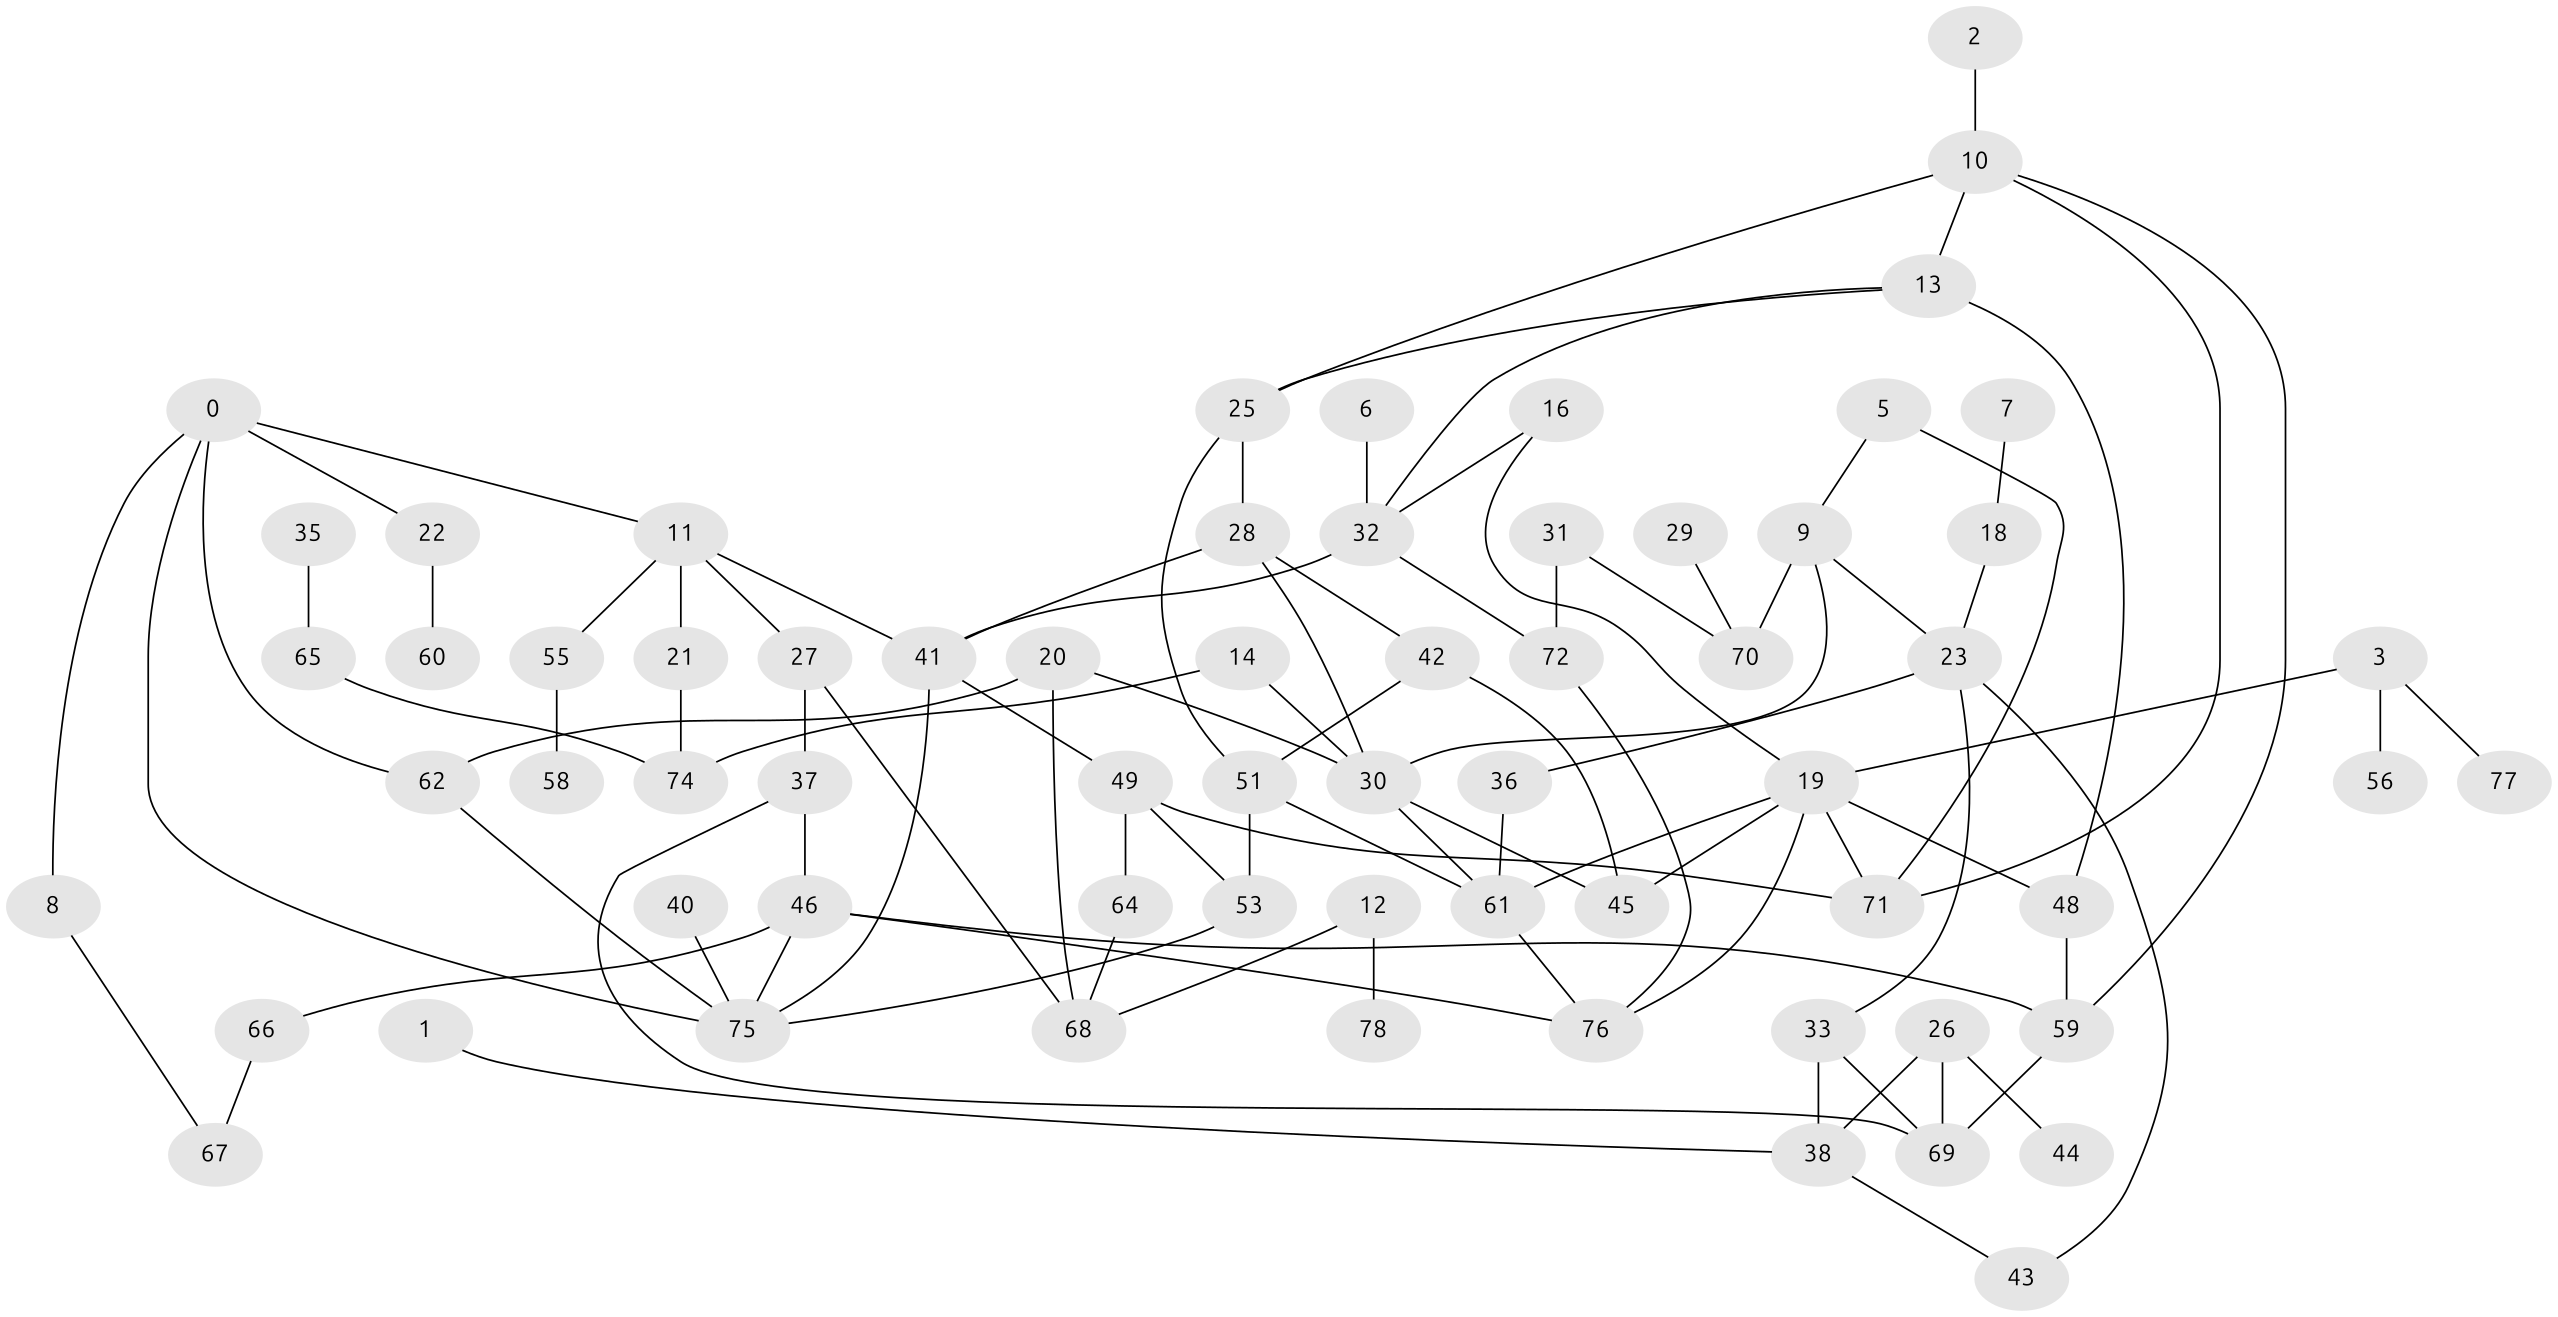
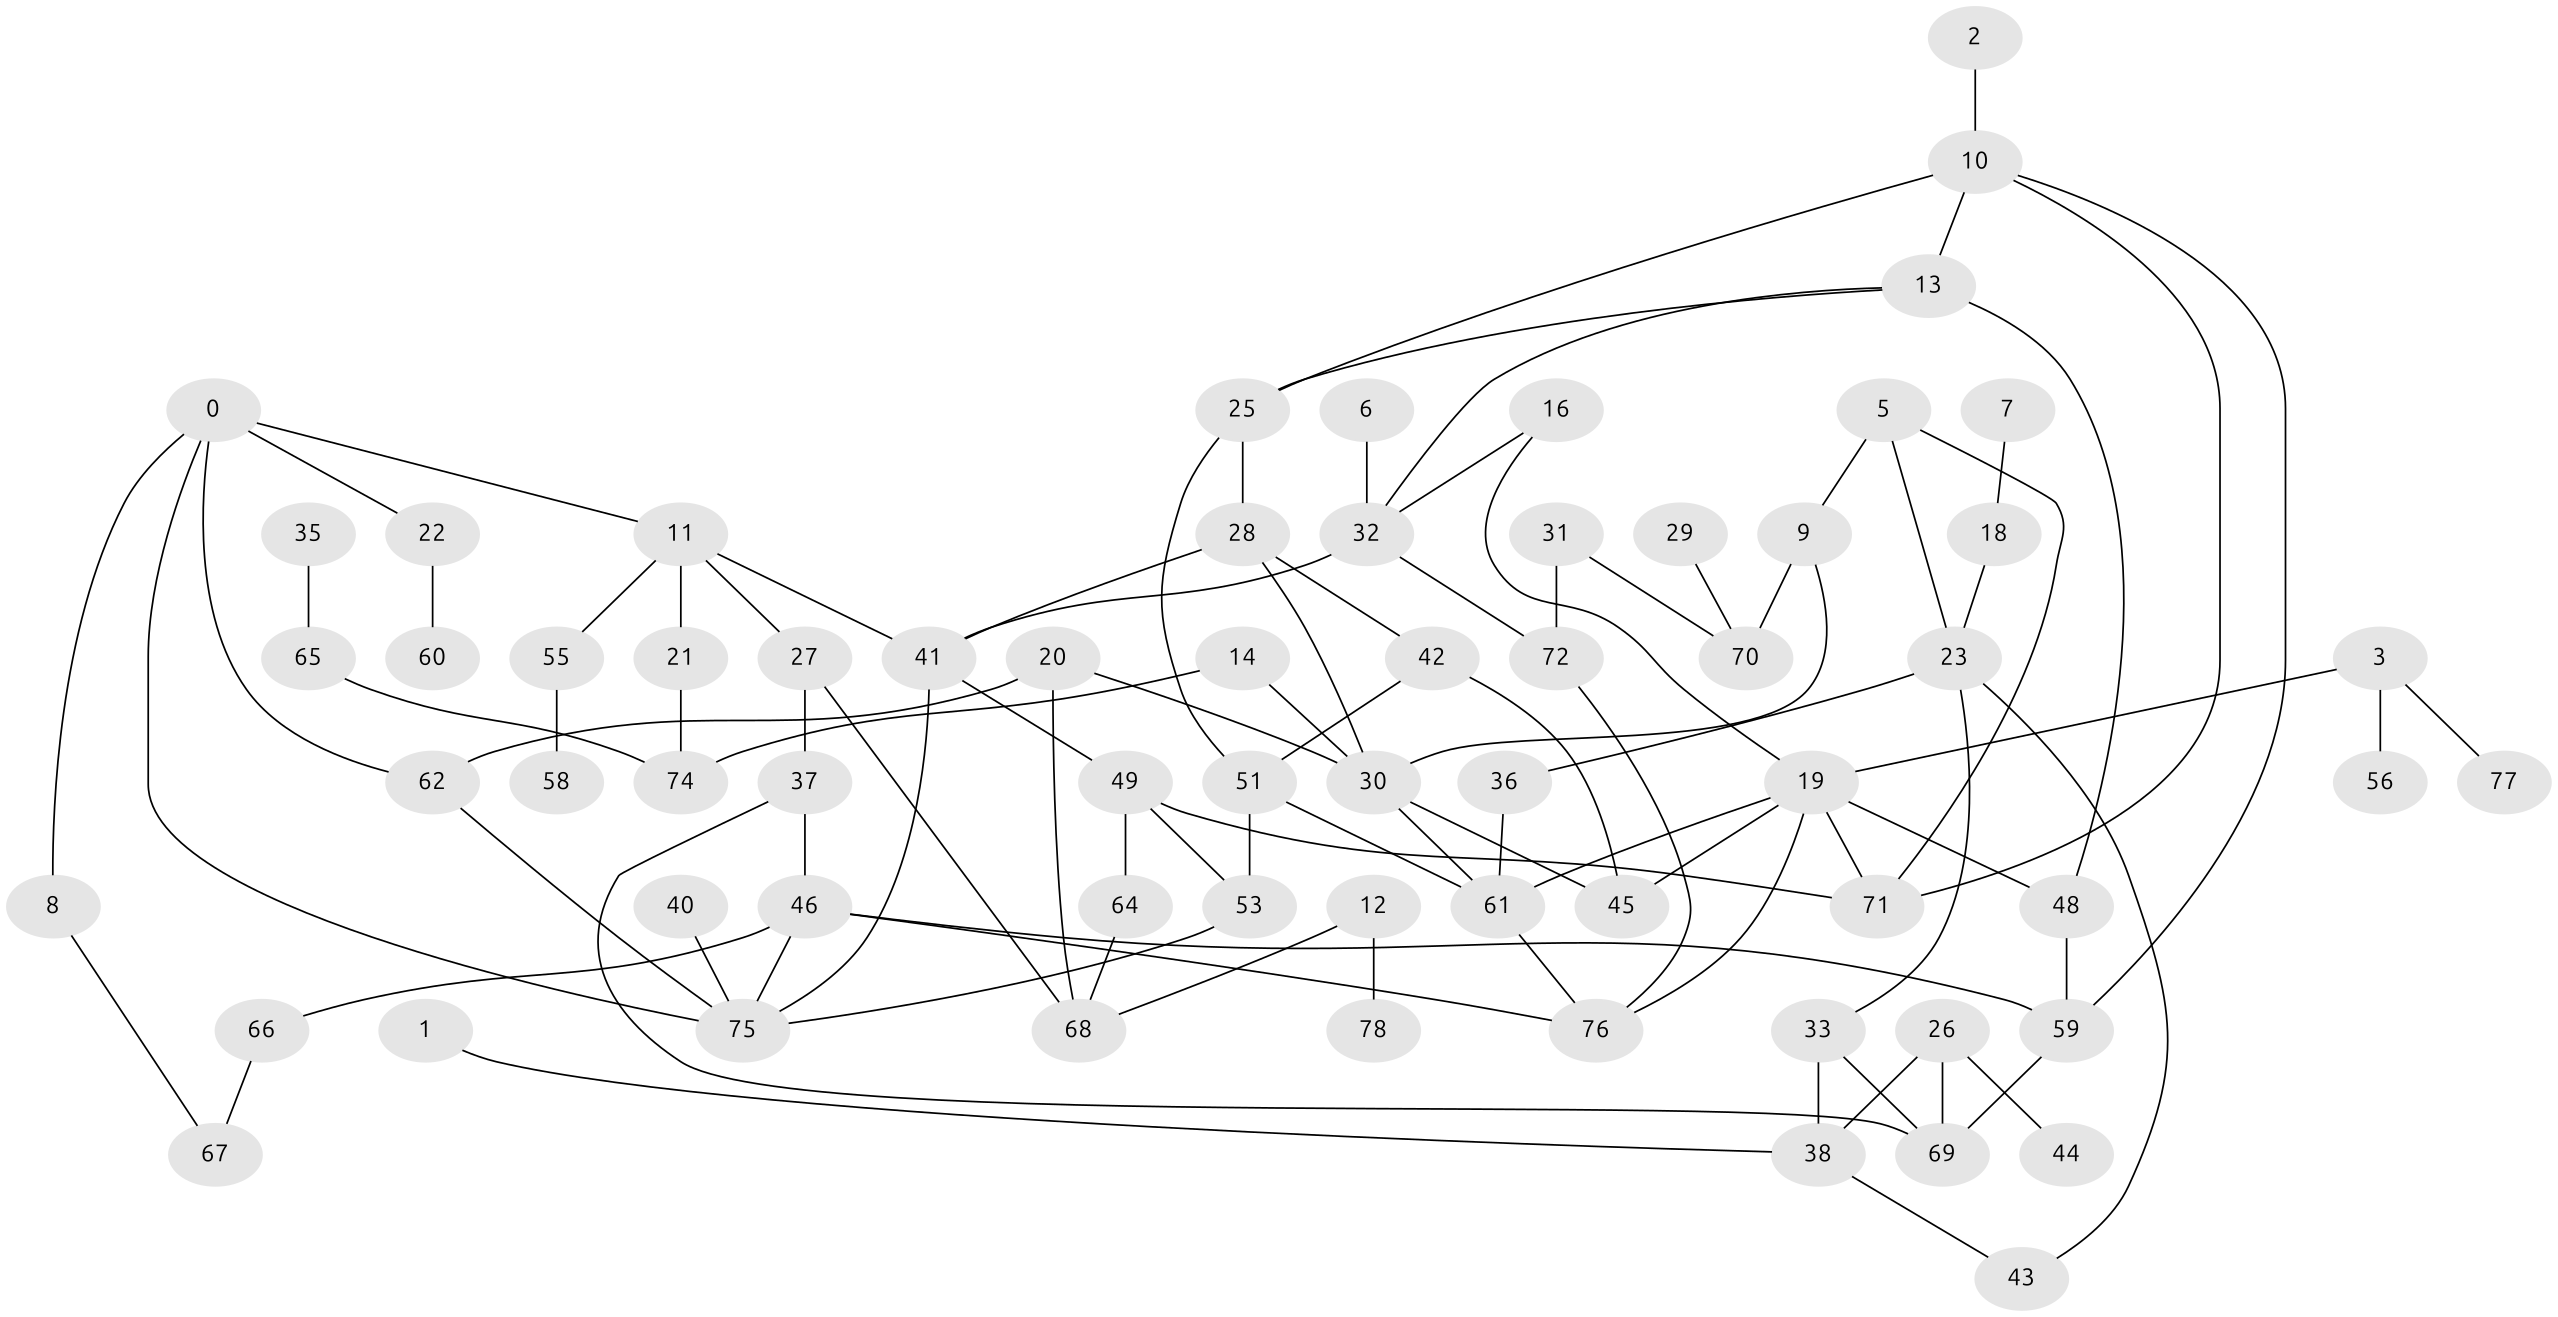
edge "9" -- "23": now "5" -- "23"
